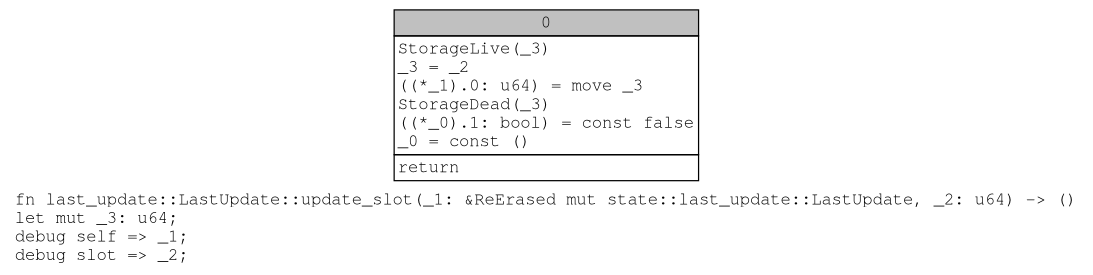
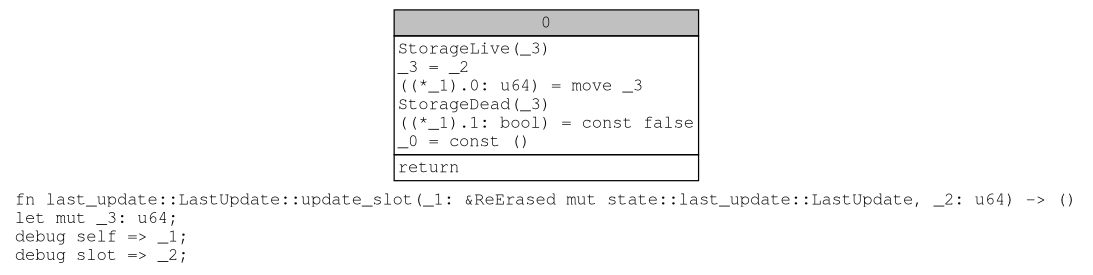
node "0": text "((*_0).1: bool) = const false" -> "((*_1).1: bool) = const false"
